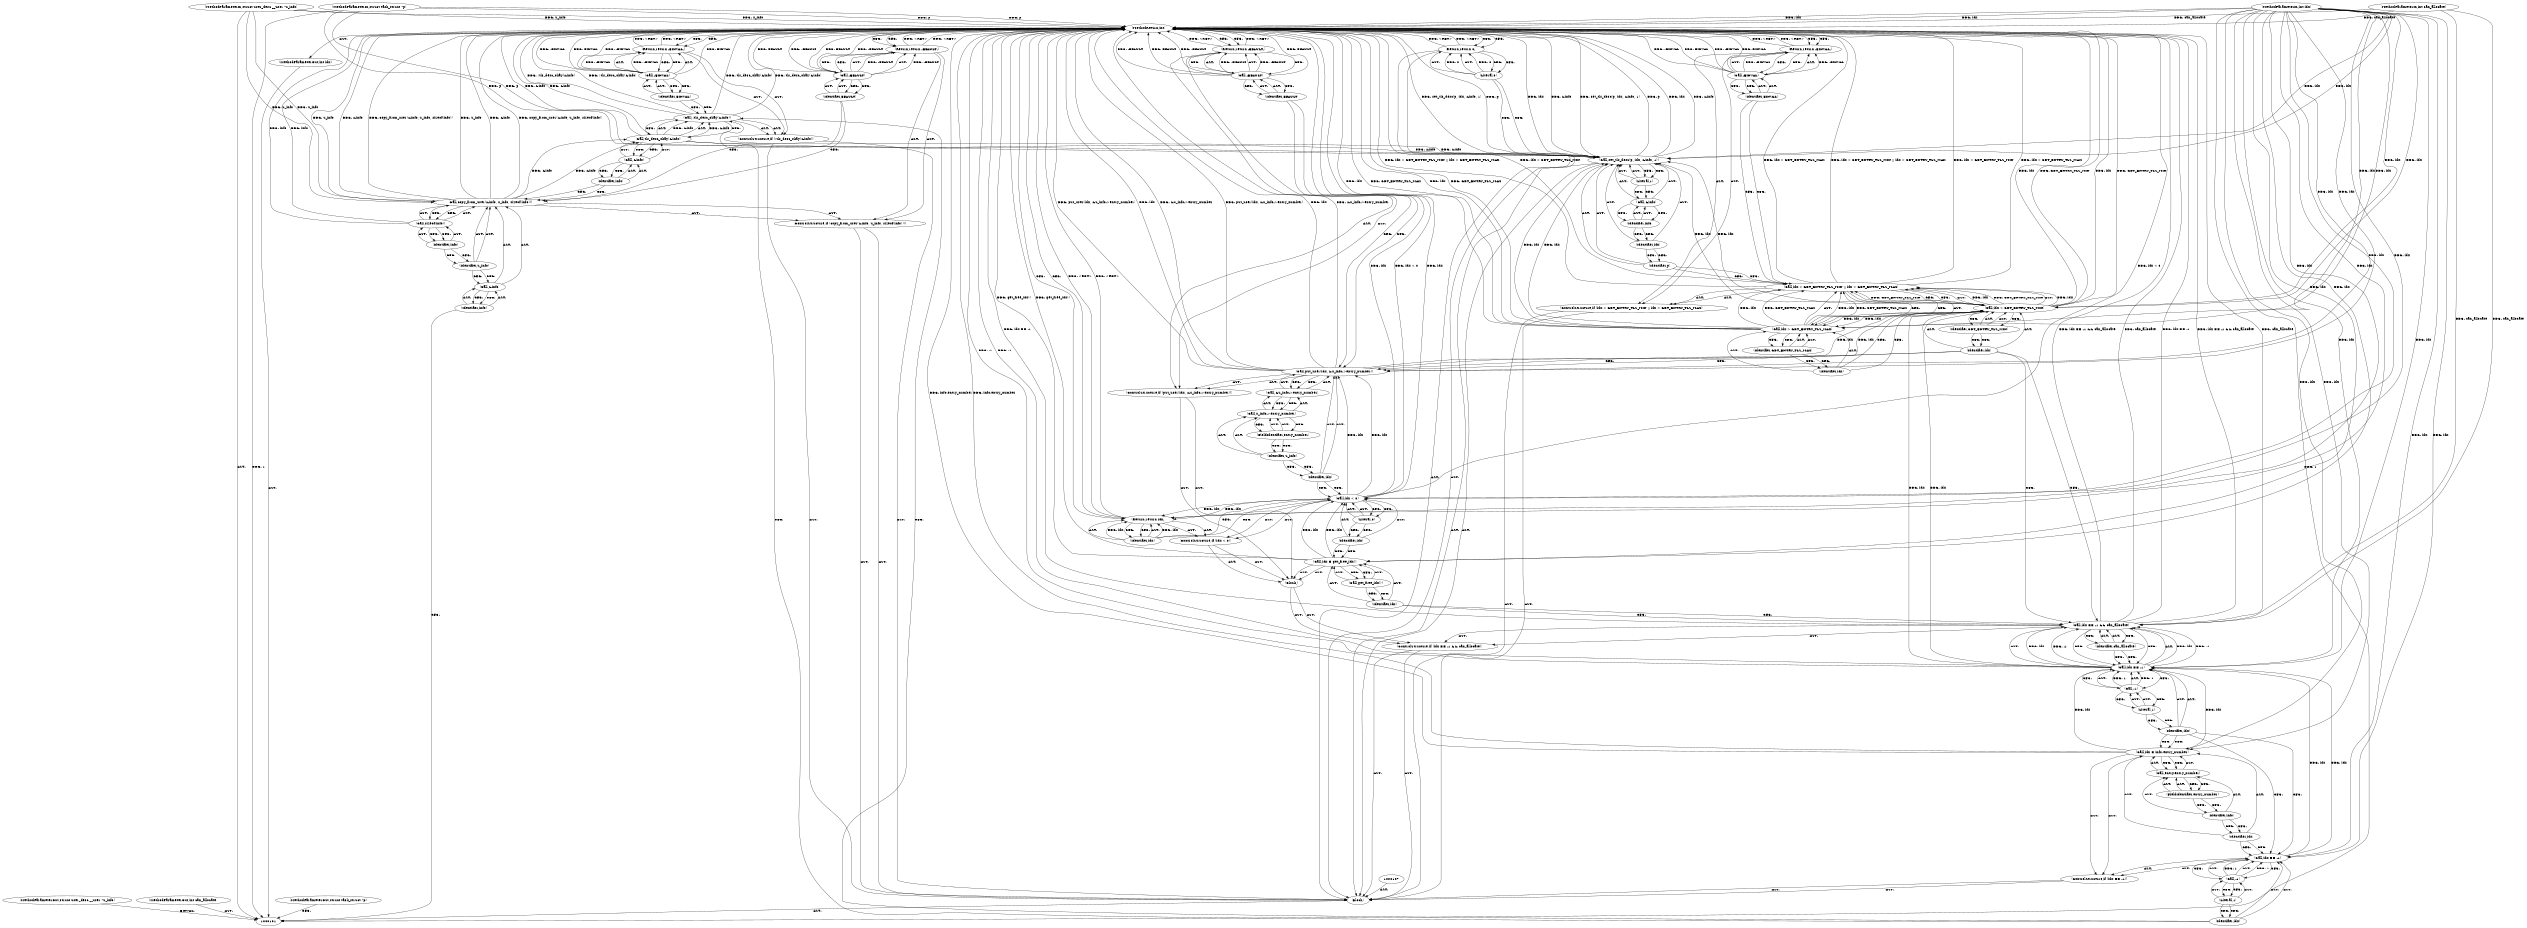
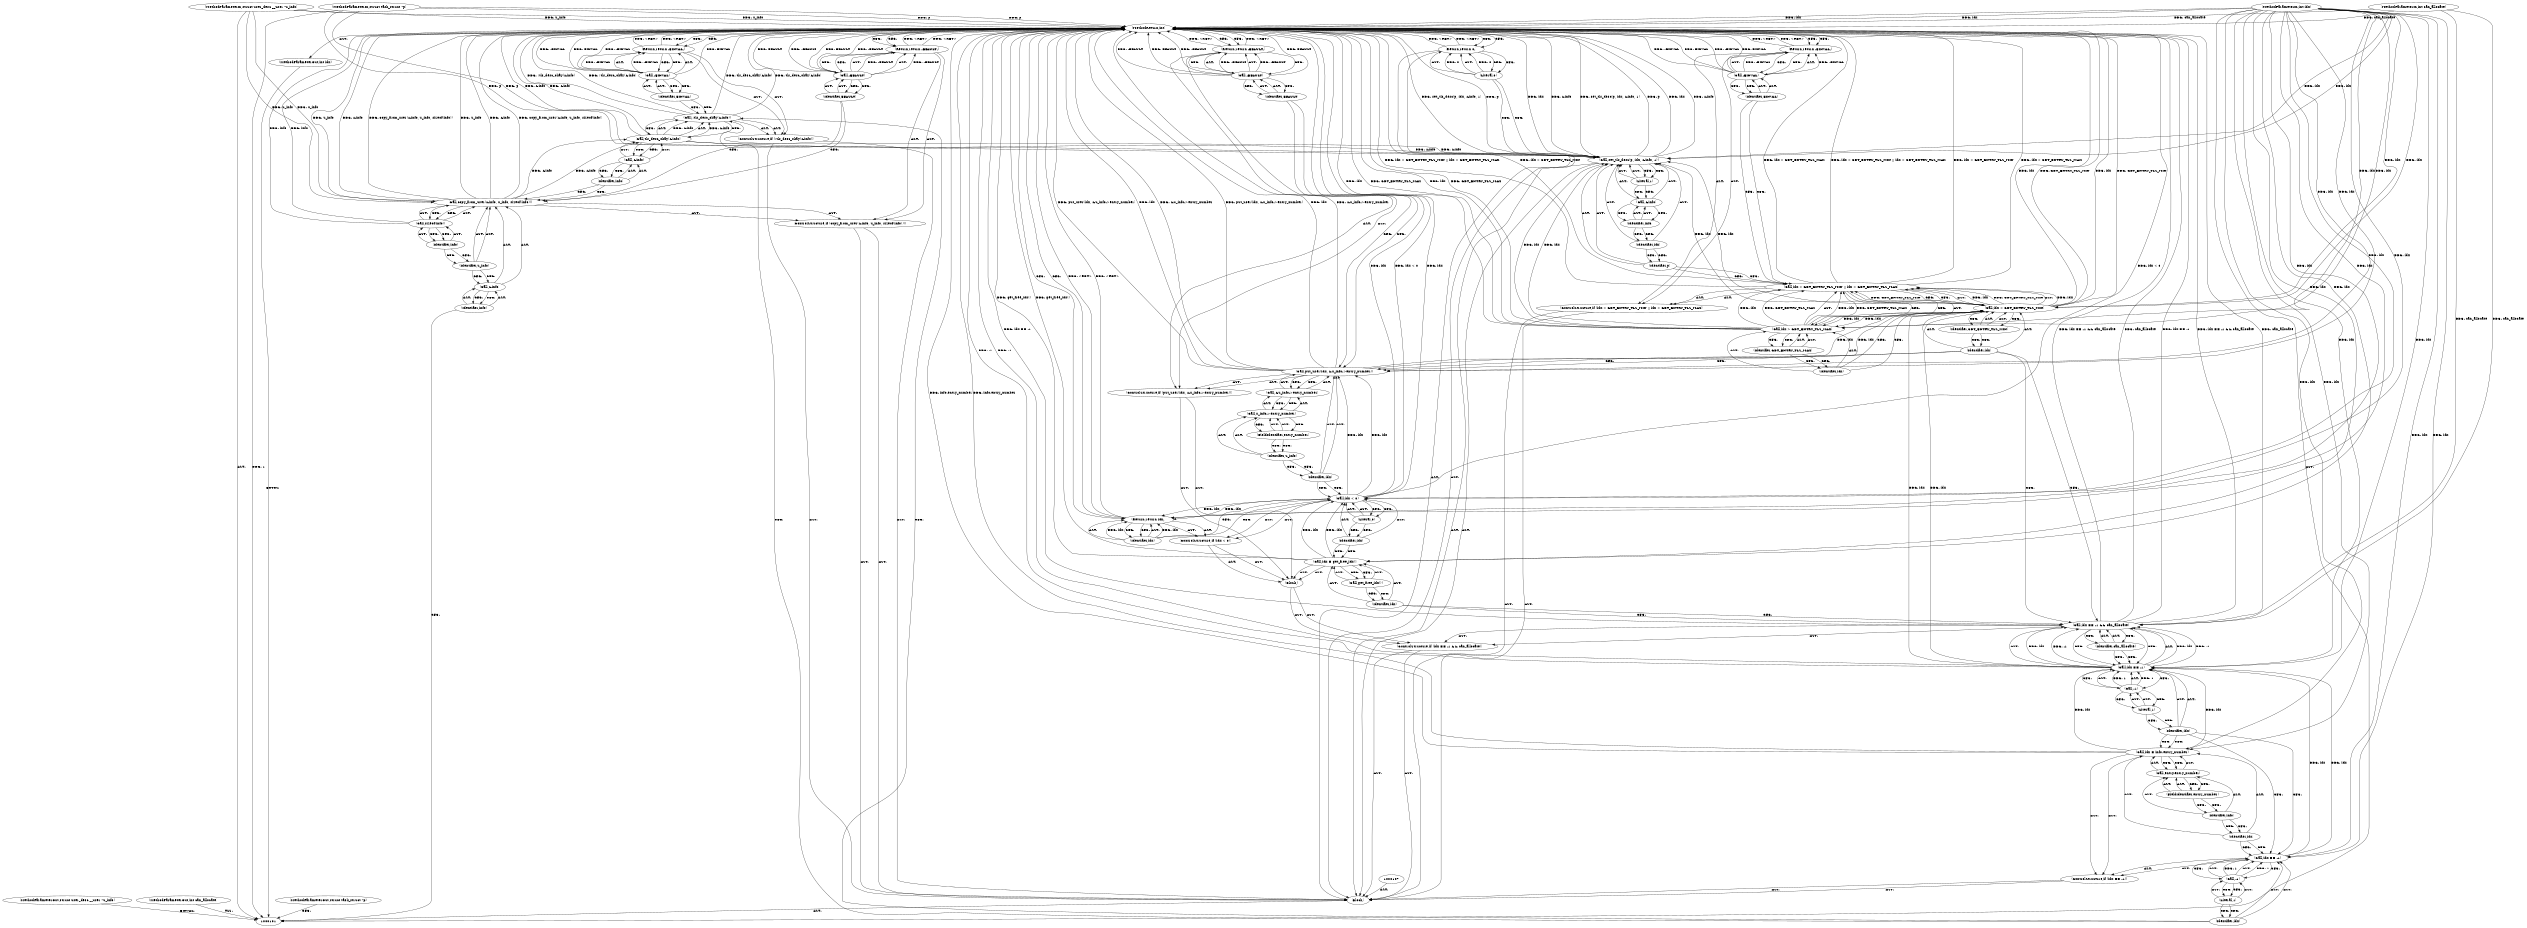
edge "(MethodParameterIn,int idx)" -> "1000101": label "DDG: 1" -> "AST: "
edge "(MethodParameterOut,int idx)" -> "1000101": label "AST: " -> "ENTRY: "
edge "(MethodParameterOut,int can_allocate)" -> "1000101": label "AST: " -> "TLS: "
